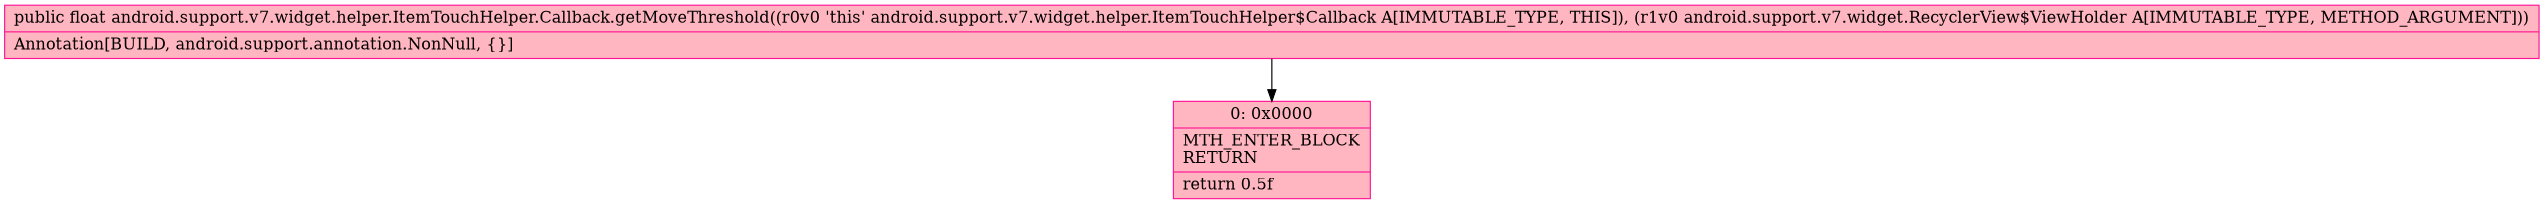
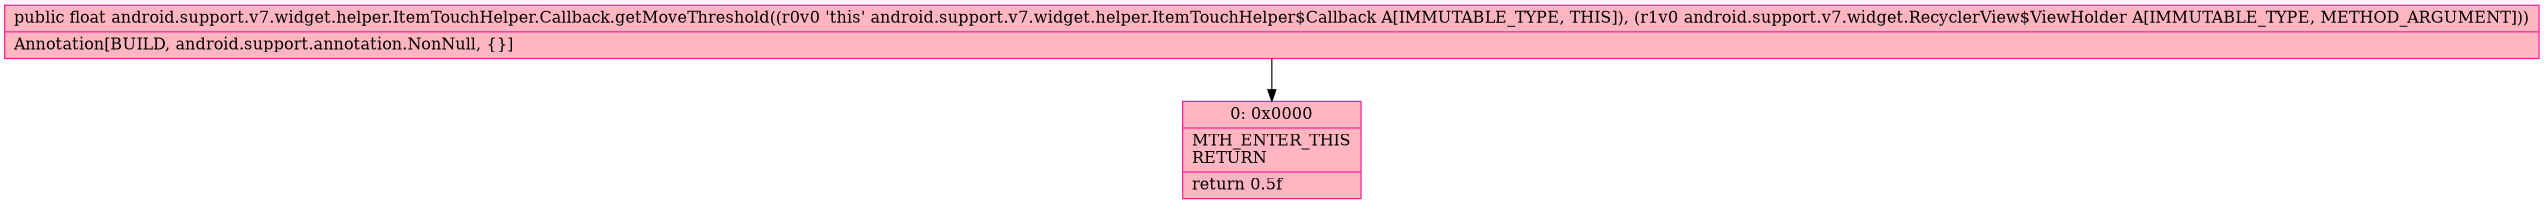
node "0: 0x0000": text "MTH_ENTER_BLOCK" -> "MTH_ENTER_THIS"
